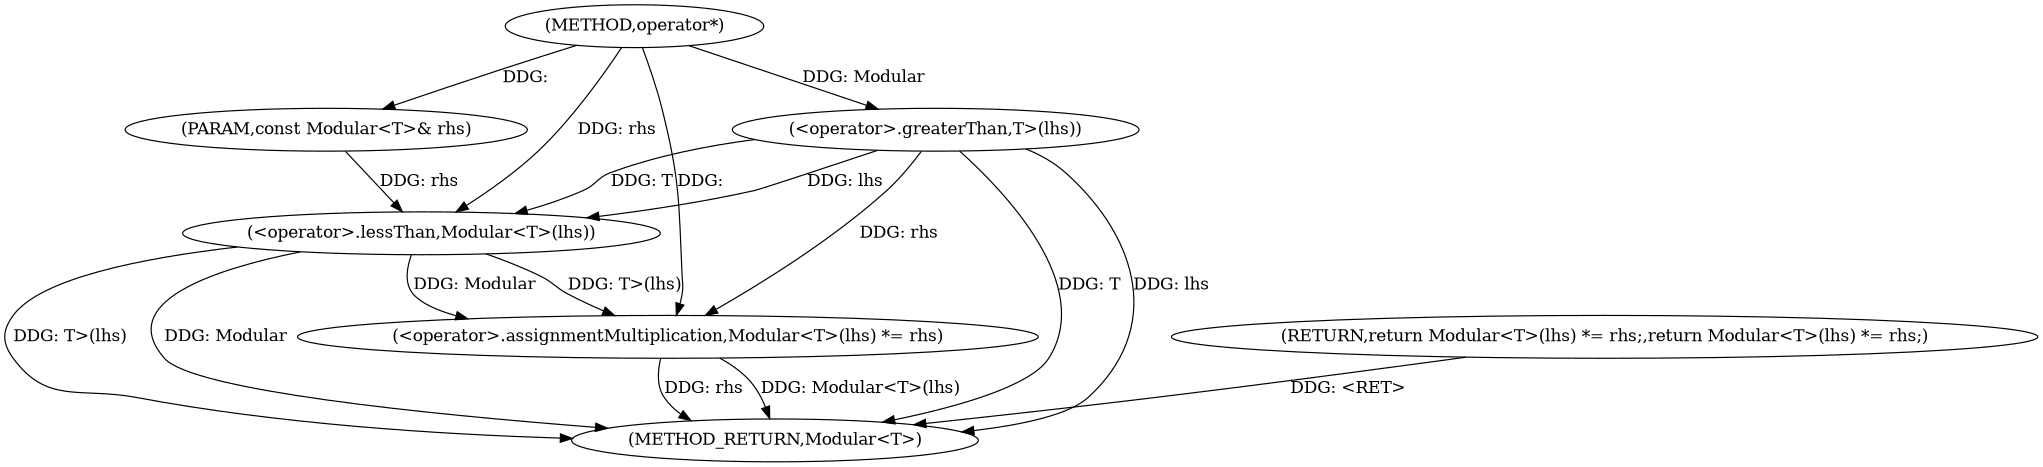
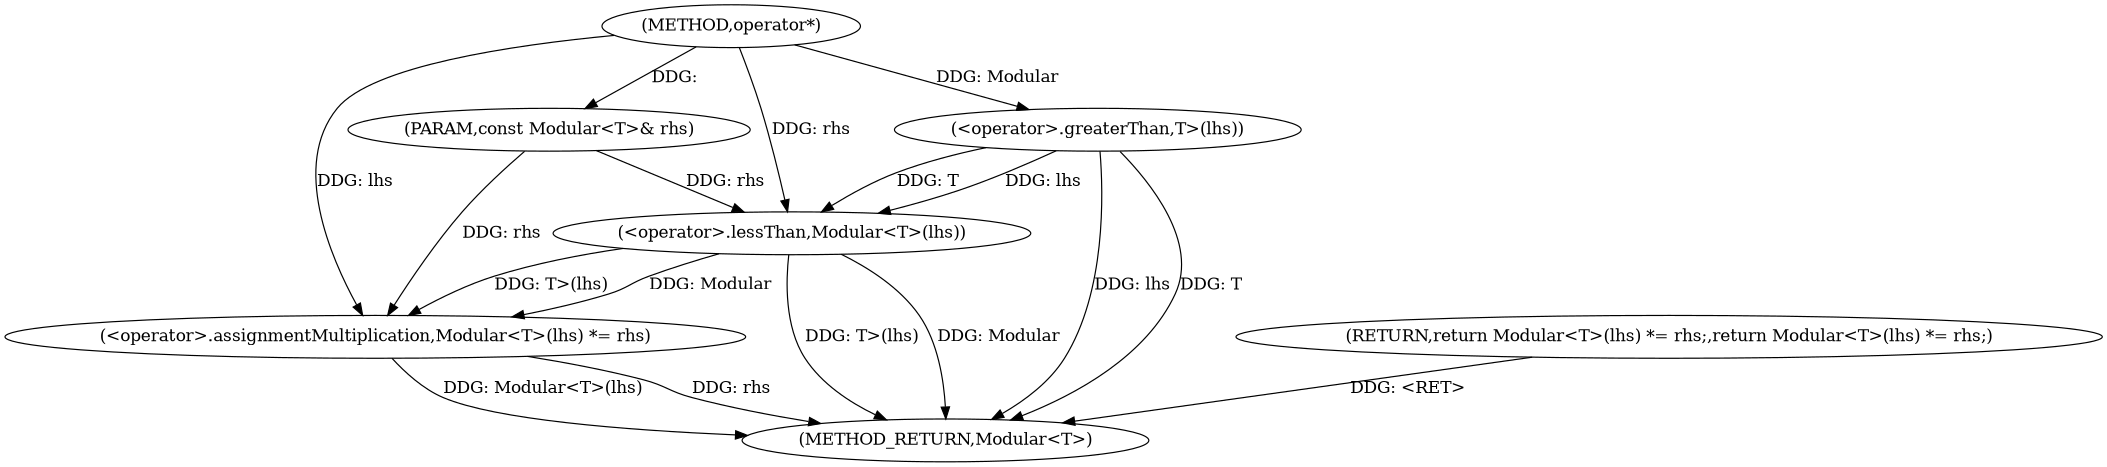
edge "(METHOD,operator*)" -> "(<operator>.assignmentMultiplication,Modular<T>(lhs) *= rhs)": label "DDG: " -> "DDG: lhs"
edge "(<operator>.greaterThan,T>(lhs))" -> "(<operator>.assignmentMultiplication,Modular<T>(lhs) *= rhs)": now "(PARAM,const Modular<T>& rhs)" -> "(<operator>.assignmentMultiplication,Modular<T>(lhs) *= rhs)"
